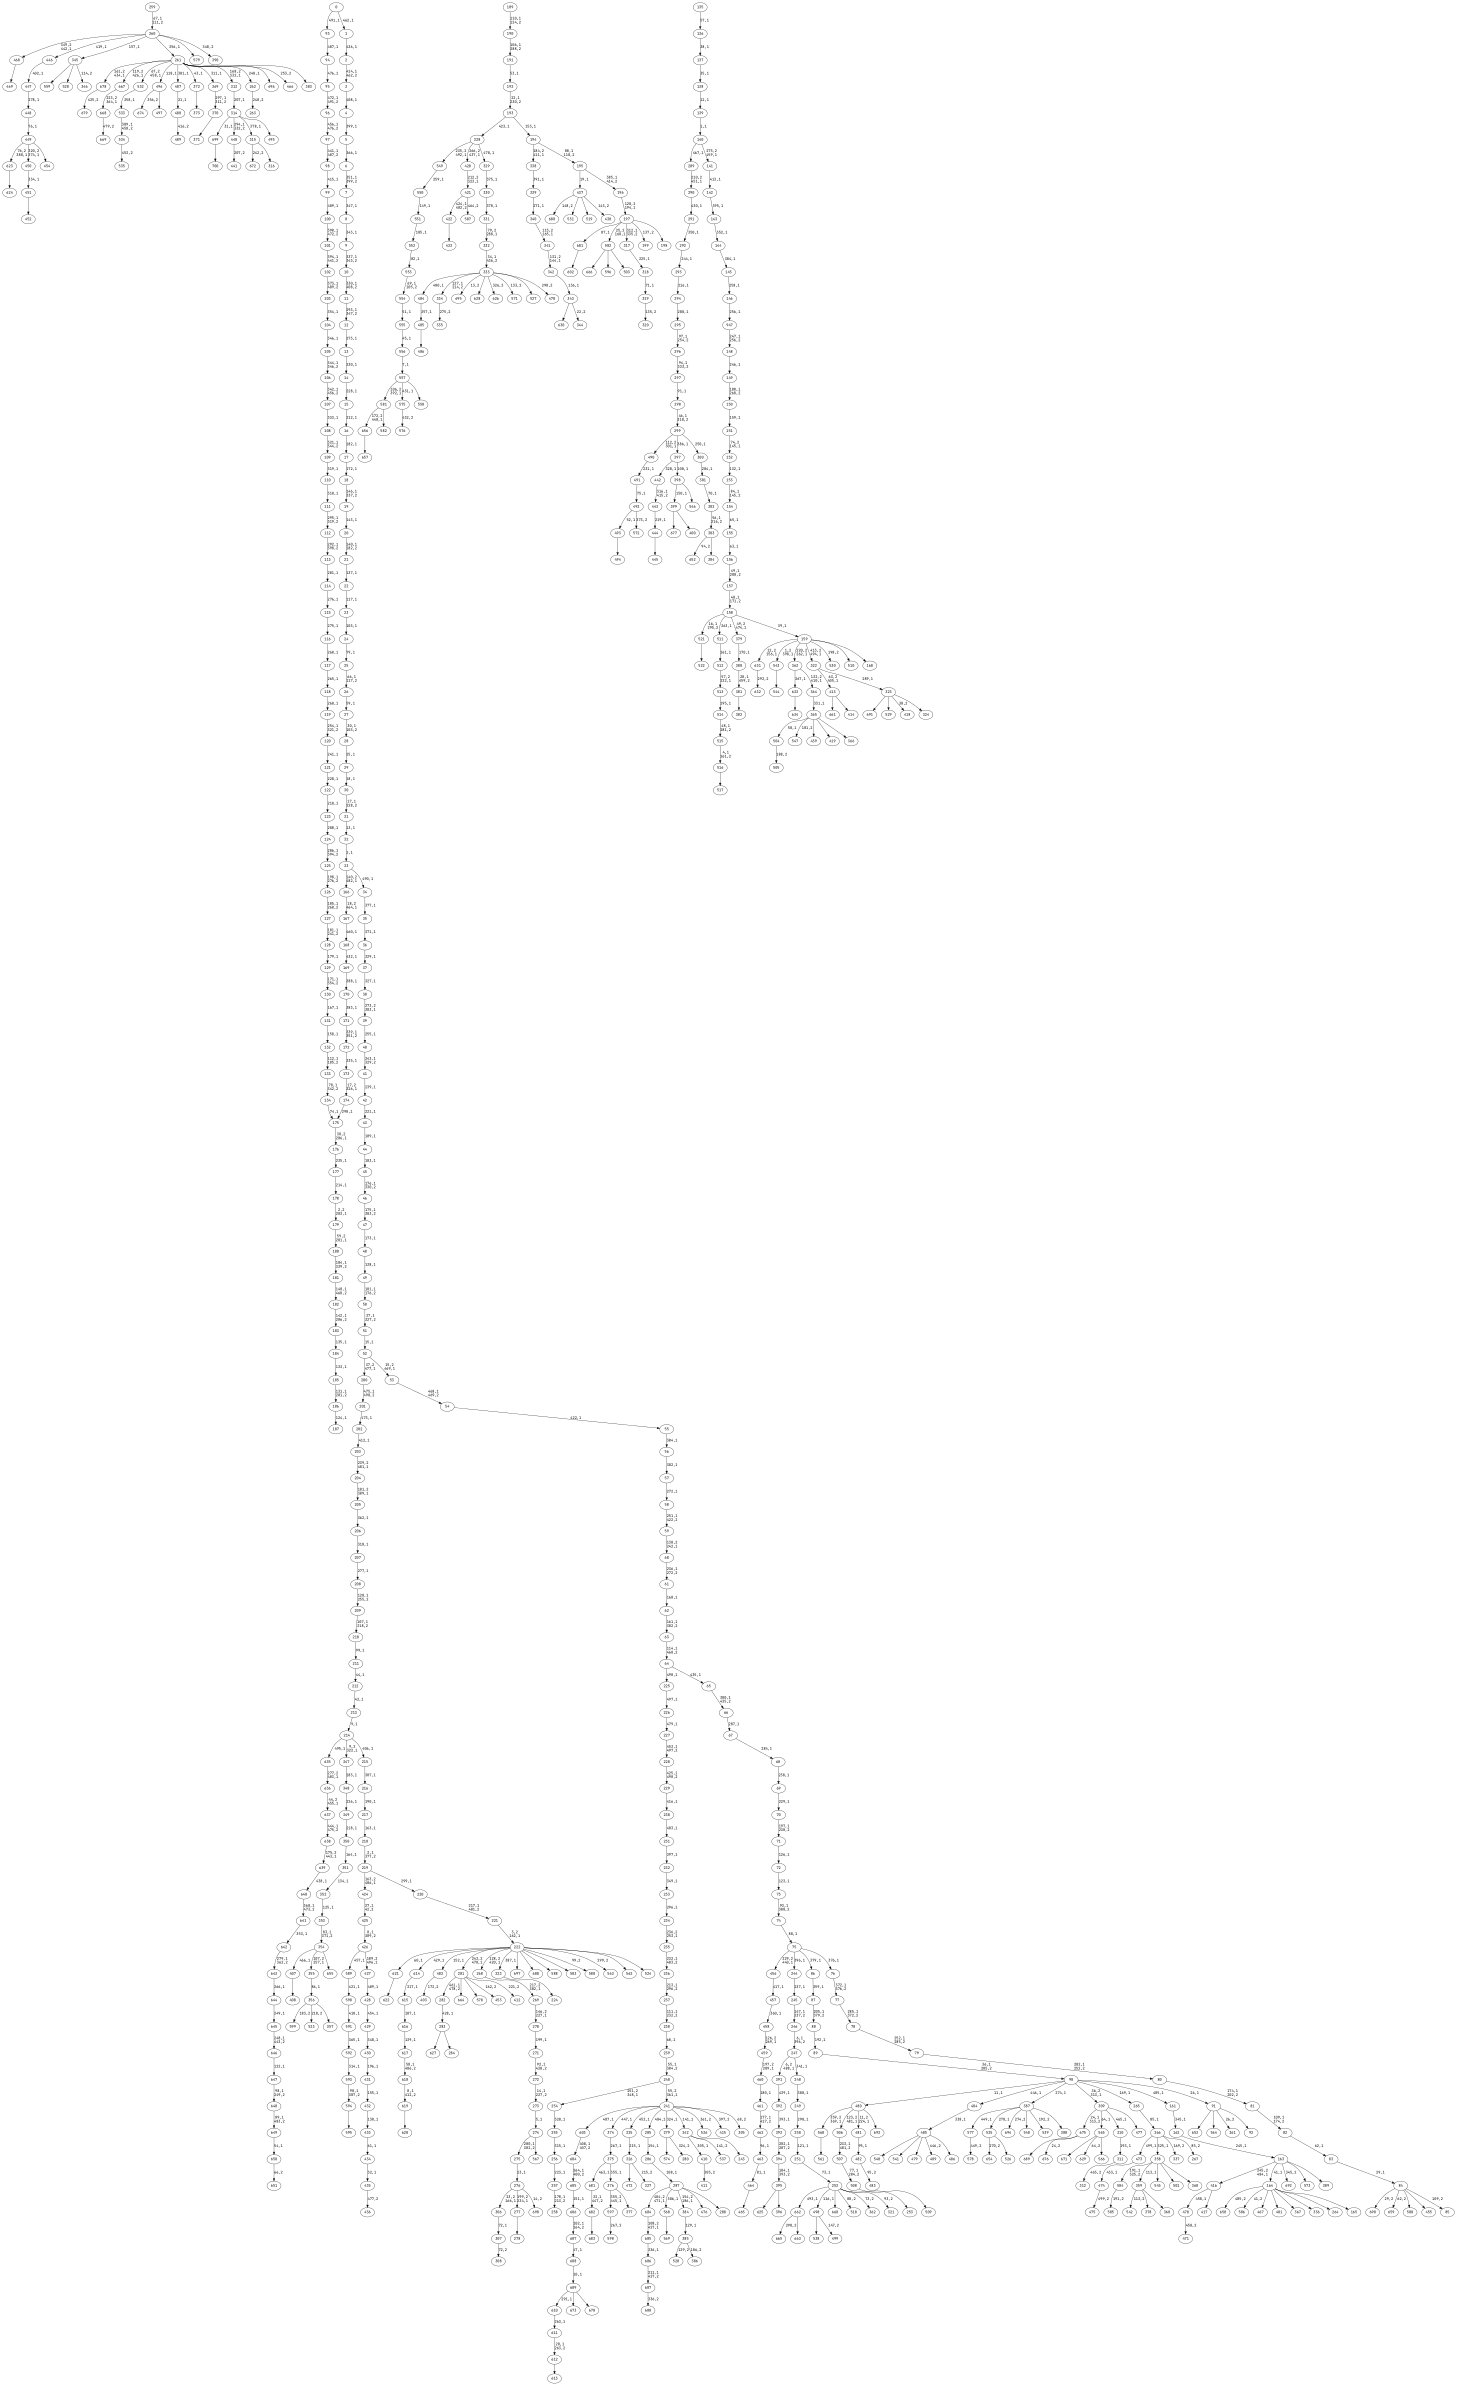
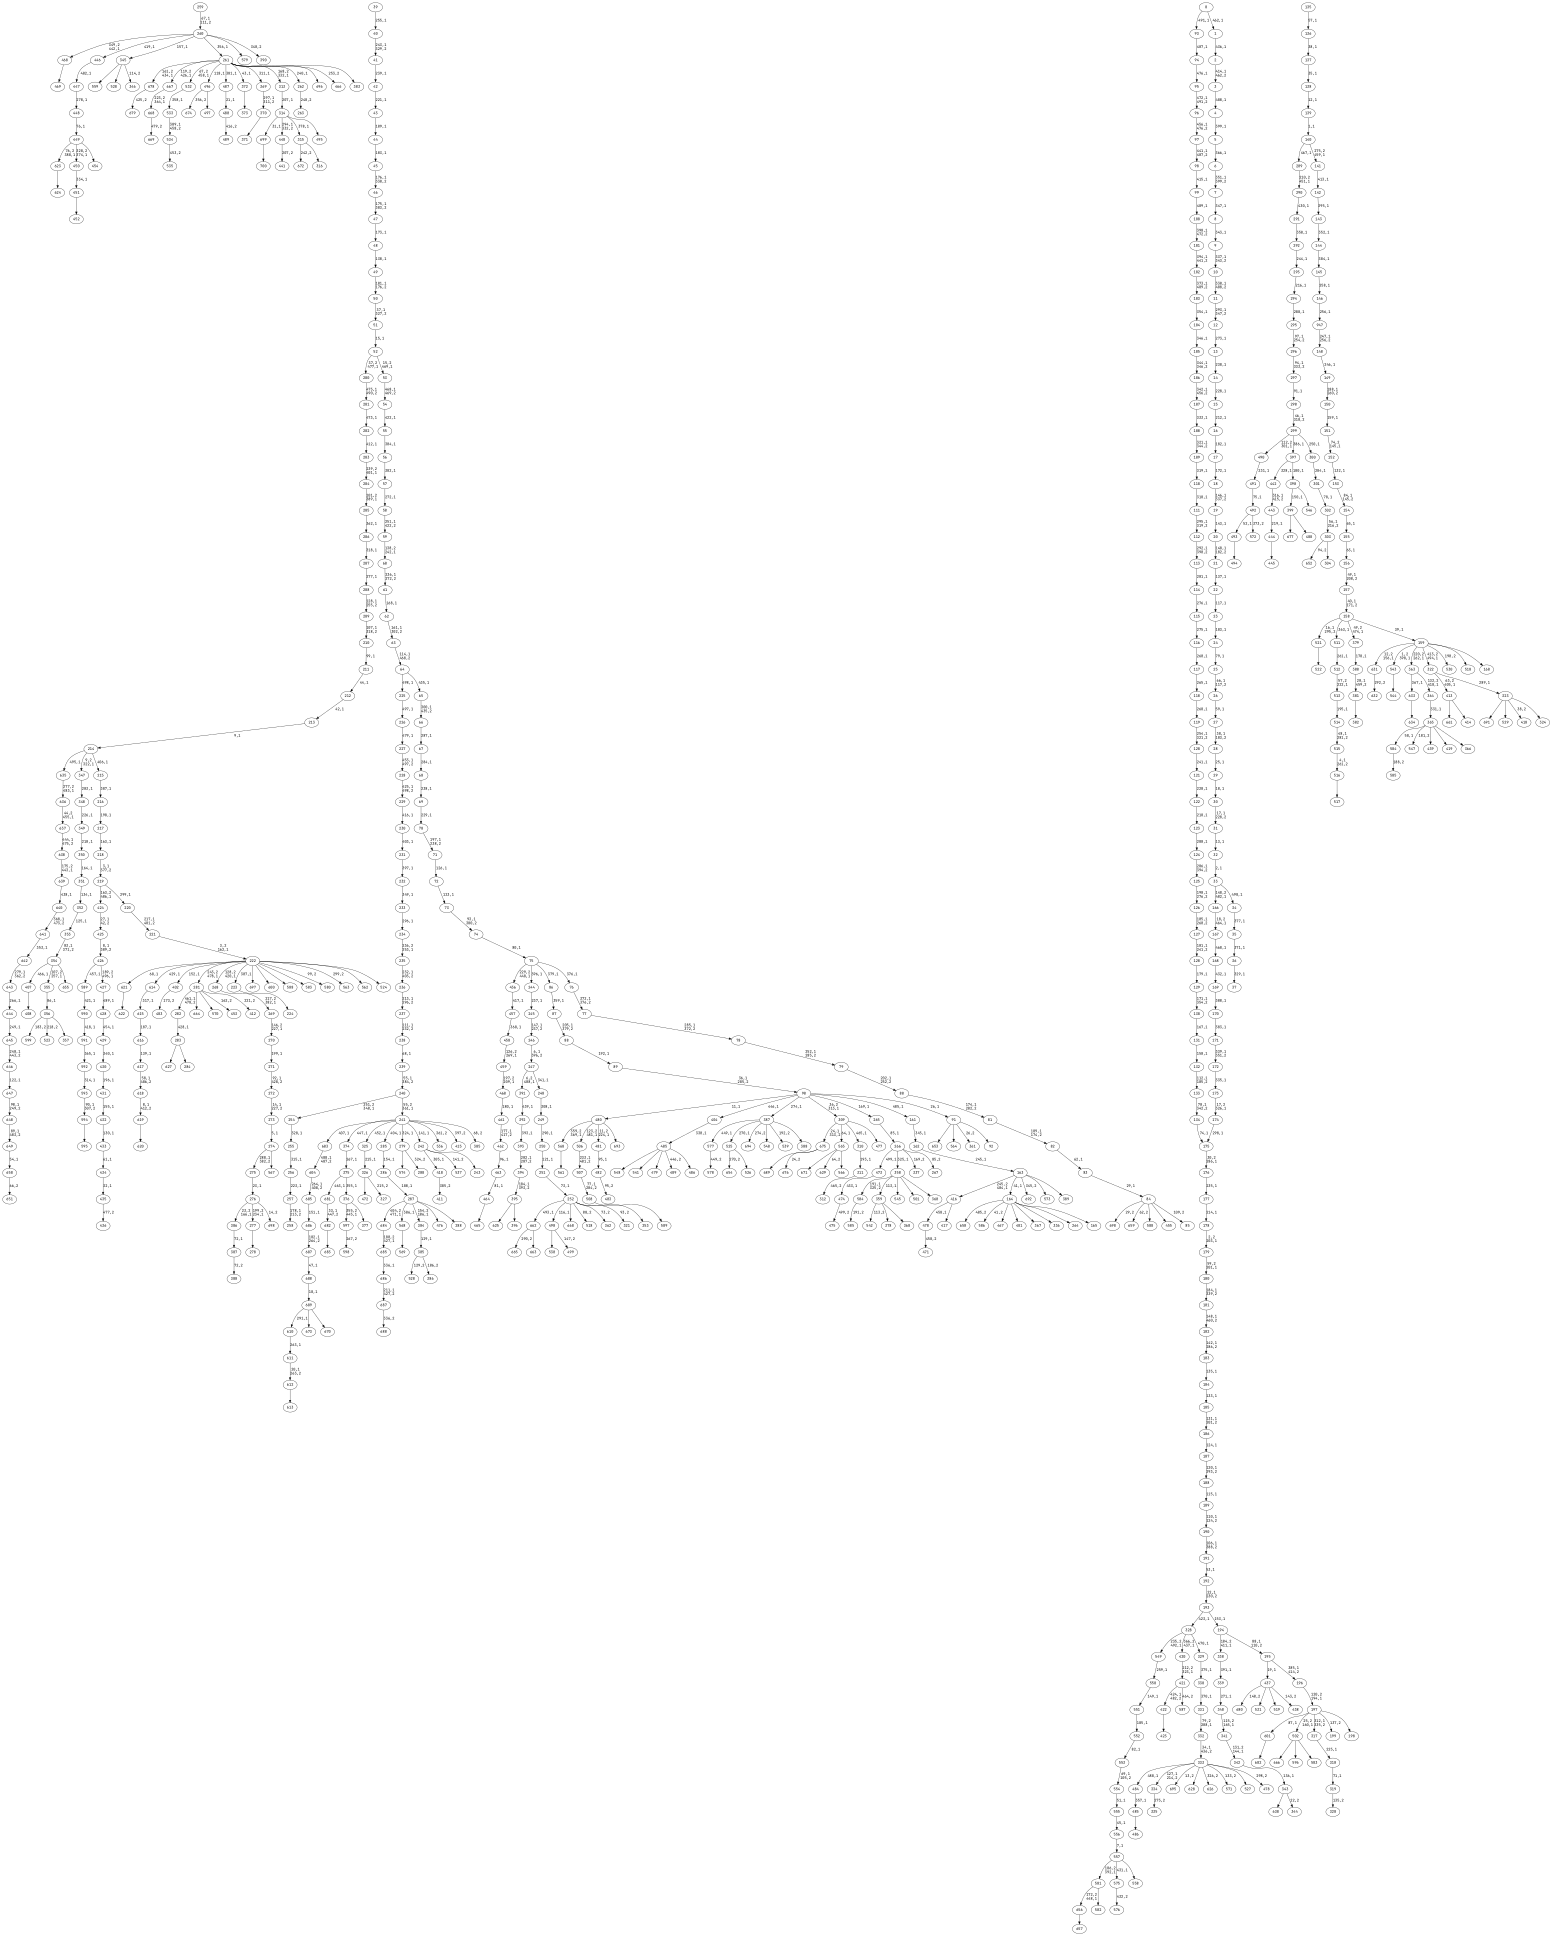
node "38": removed
node "188": added
